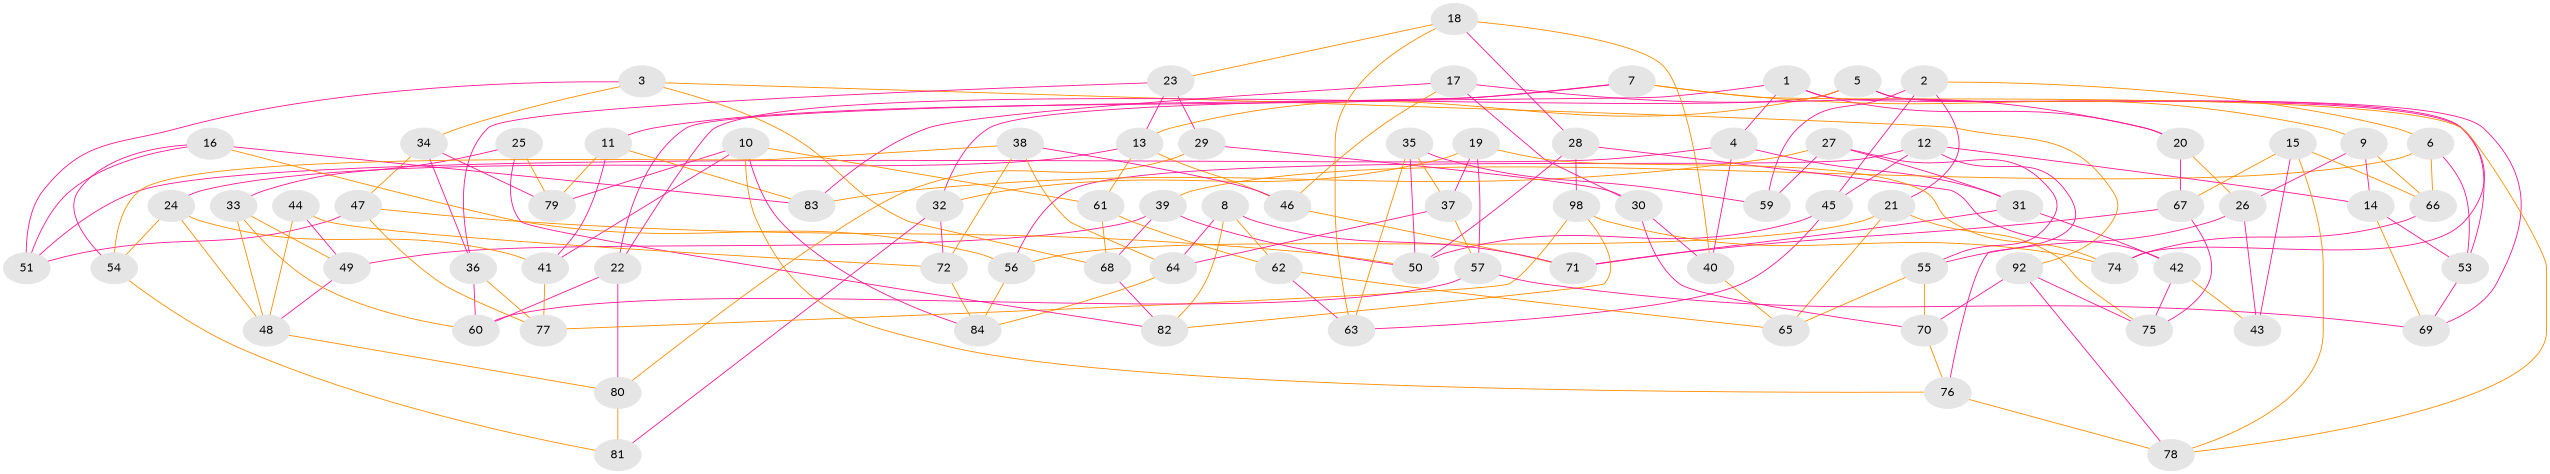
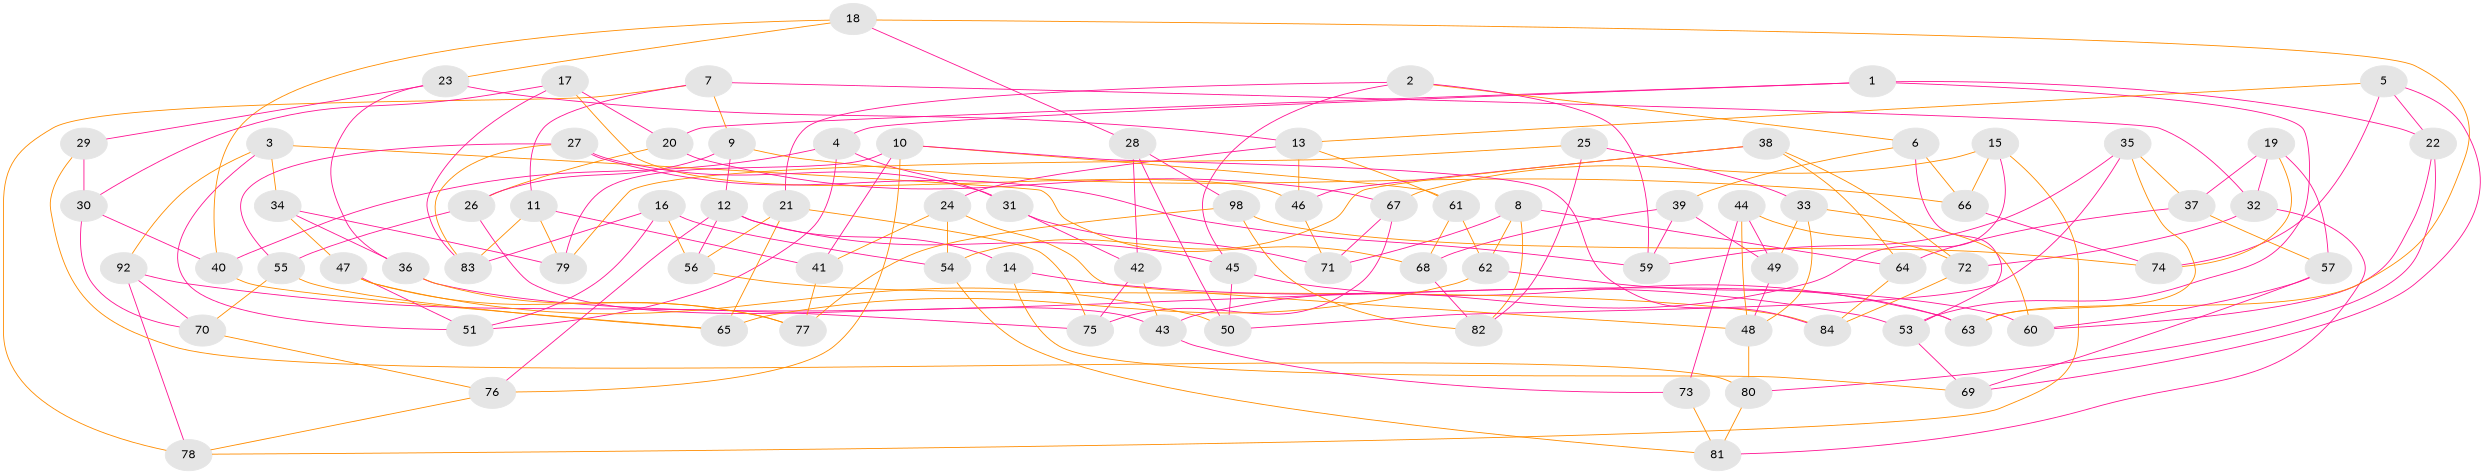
edge "9" -- "14": now "9" -- "12"
edge "19" -- "32": color darkorange -> deeppink
edge "39" -- "50": now "39" -- "59"
node "73": added
